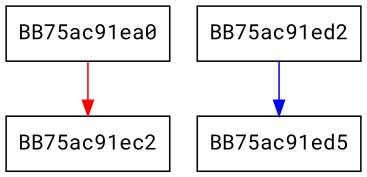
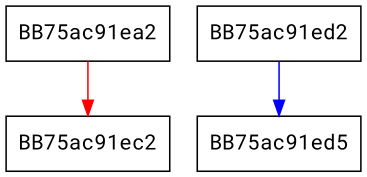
node "BB75ac91ea0": label "BB75ac91ea0" -> "BB75ac91ea2"
